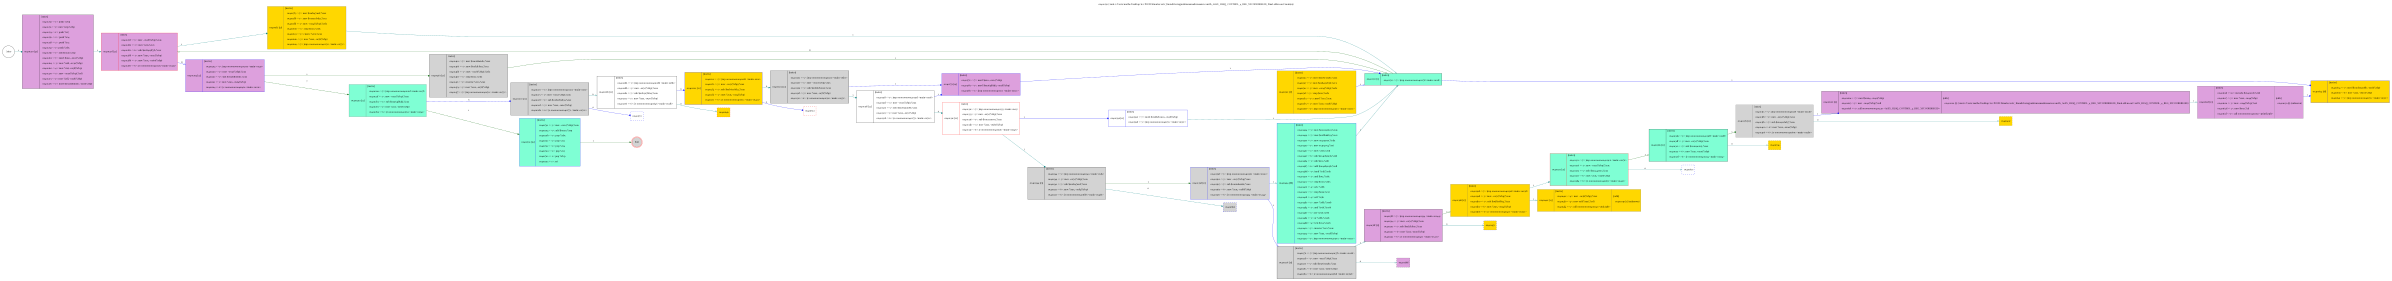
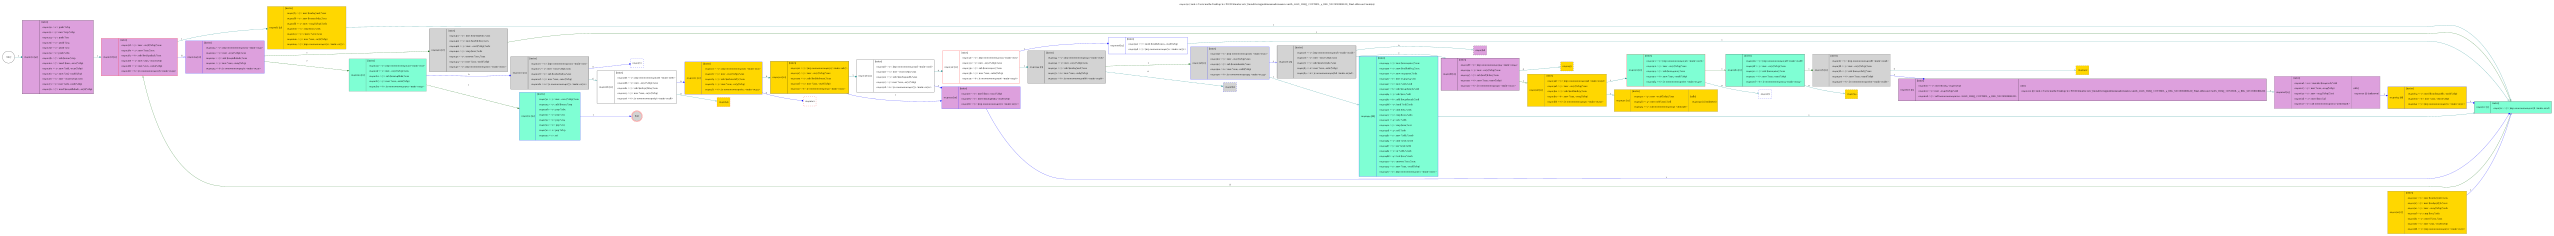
edge "0x4017cc [5]" -> "0x401634 [18]": reversed
node "0x401302 [22]": fillcolor lightgrey -> gold
edge "0x401791 [19]" -> "Exit": color darkgreen -> blue
